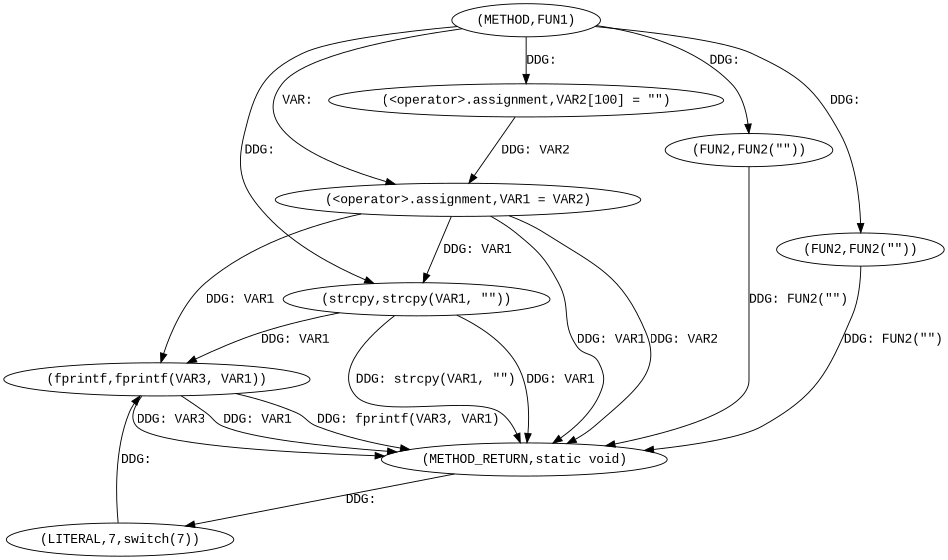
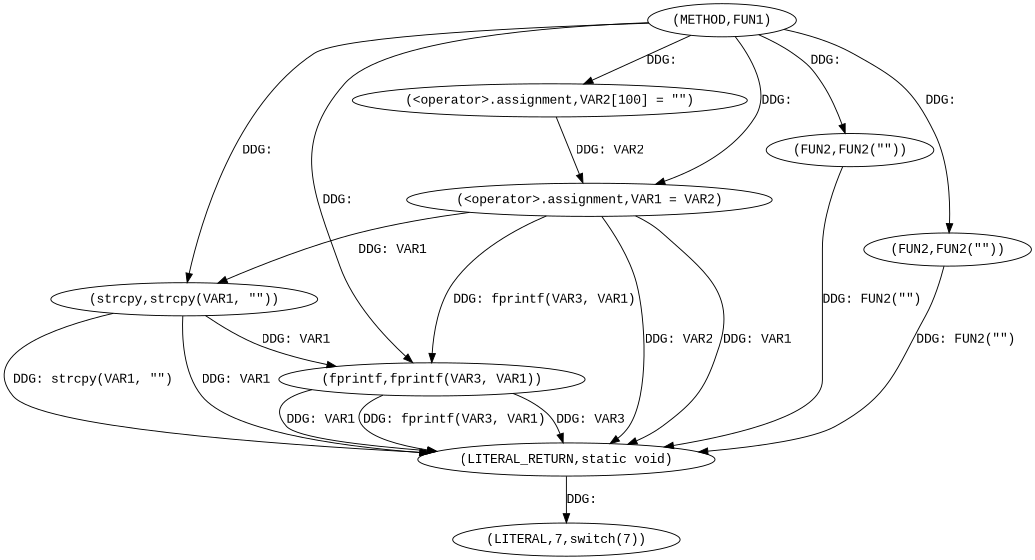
edge "(METHOD,FUN1)" -> "(<operator>.assignment,VAR1 = VAR2)": label "VAR: " -> "DDG: "
edge "(<operator>.assignment,VAR1 = VAR2)" -> "(fprintf,fprintf(VAR3, VAR1))": label "DDG: VAR1" -> "DDG: fprintf(VAR3, VAR1)"
node "(METHOD_RETURN,static void)": label "(METHOD_RETURN,static void)" -> "(LITERAL_RETURN,static void)"
edge "(LITERAL,7,switch(7))" -> "(fprintf,fprintf(VAR3, VAR1))": now "(METHOD,FUN1)" -> "(fprintf,fprintf(VAR3, VAR1))"
